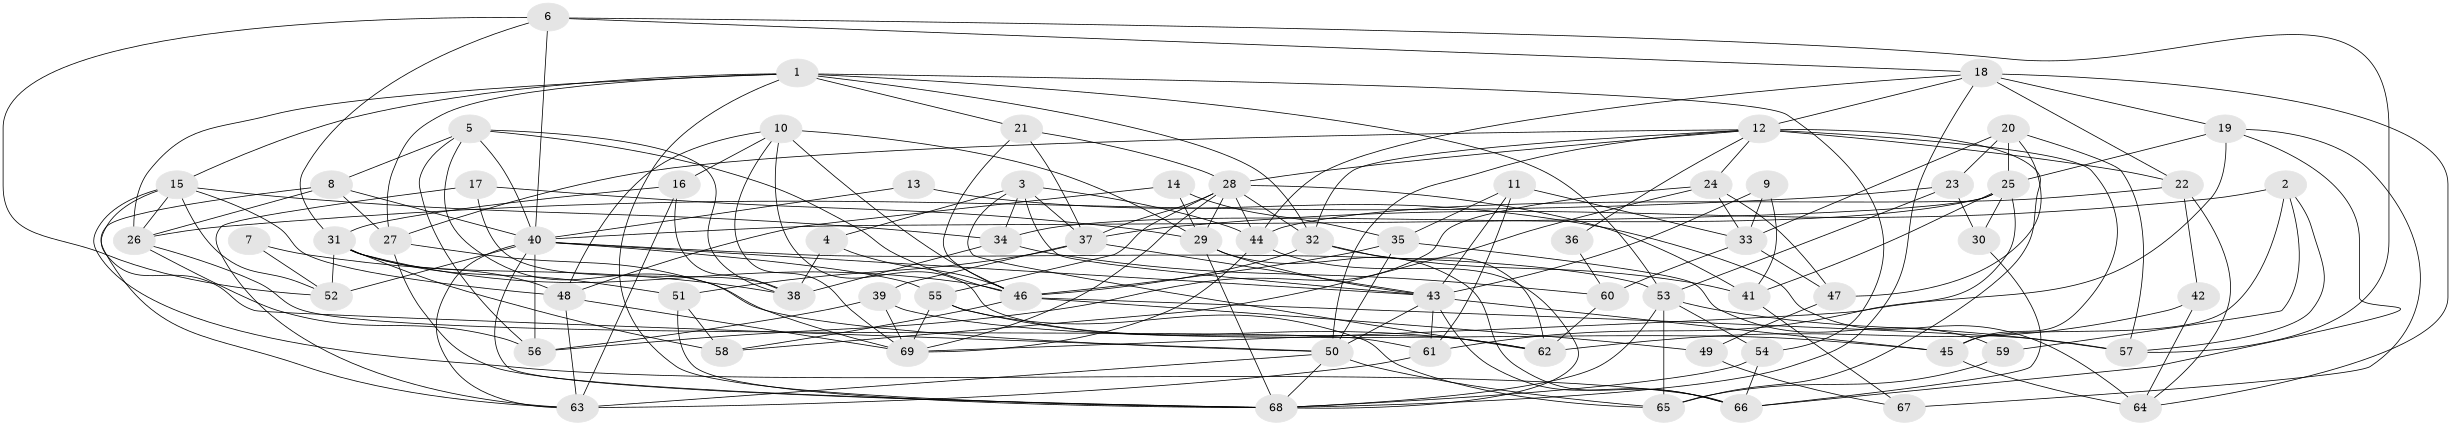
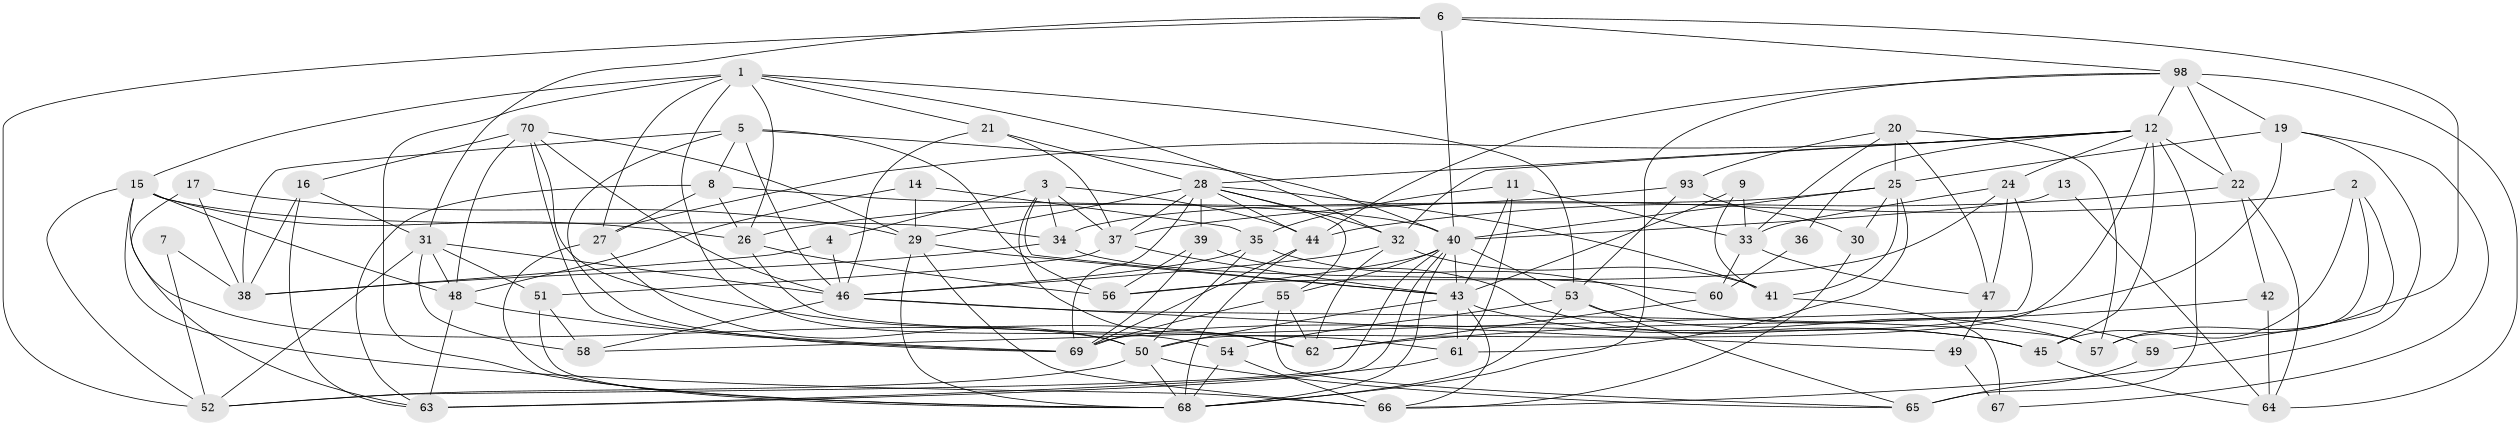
node "18": label "18" -> "98"
node "10": label "10" -> "70"
node "23": label "23" -> "93"
edge "37" -- "39": now "28" -- "39"
edge "50" -- "63": now "50" -- "52"
